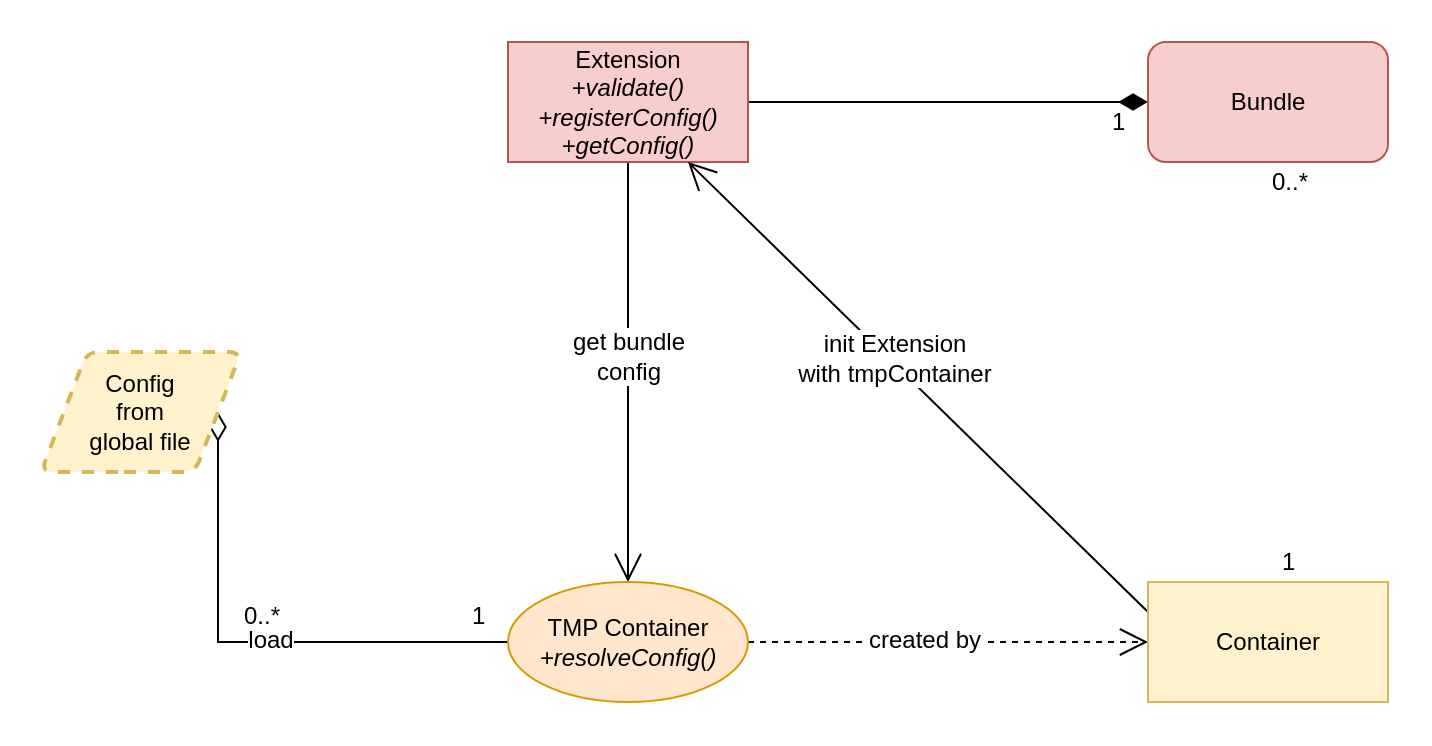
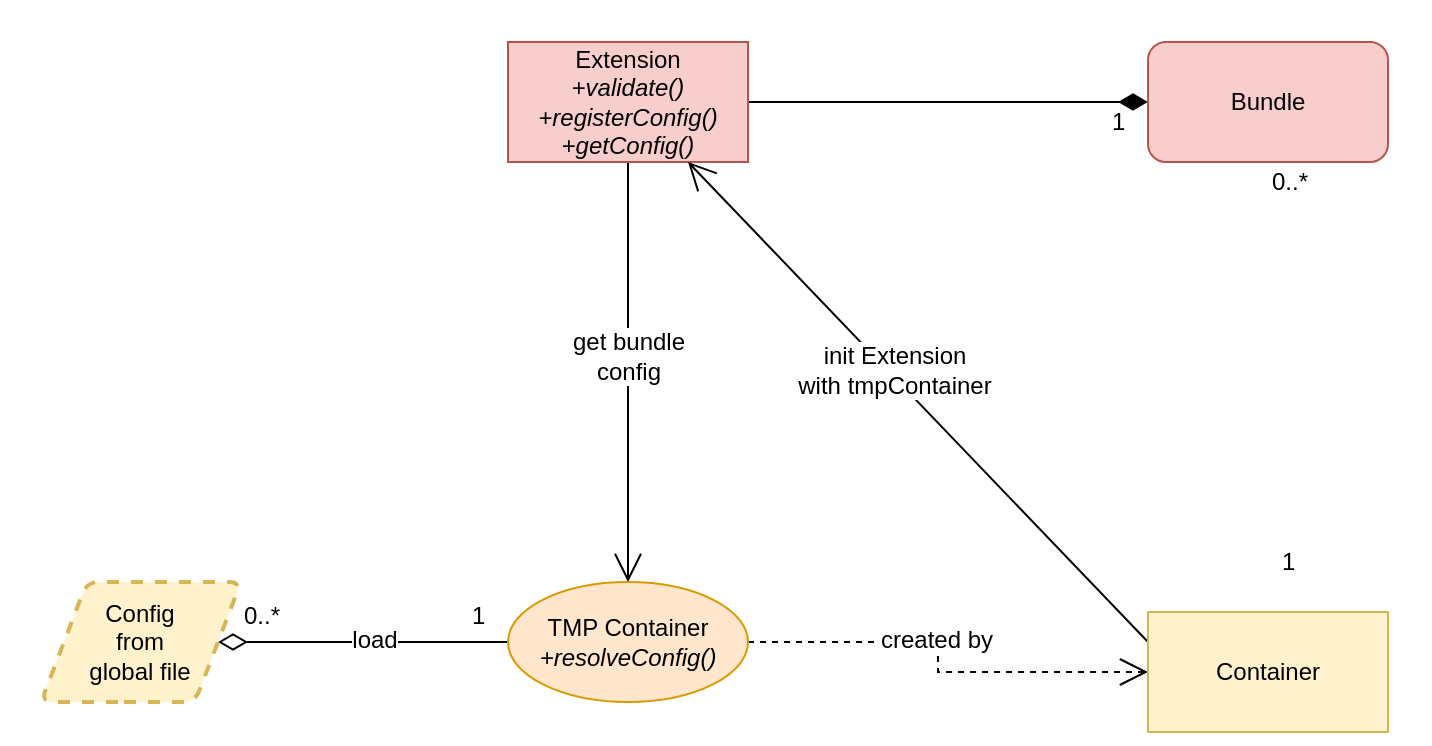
node "Config from global file": moved (141, 412) -> (141, 642)
node "Container": moved (1268, 642) -> (1268, 672)
